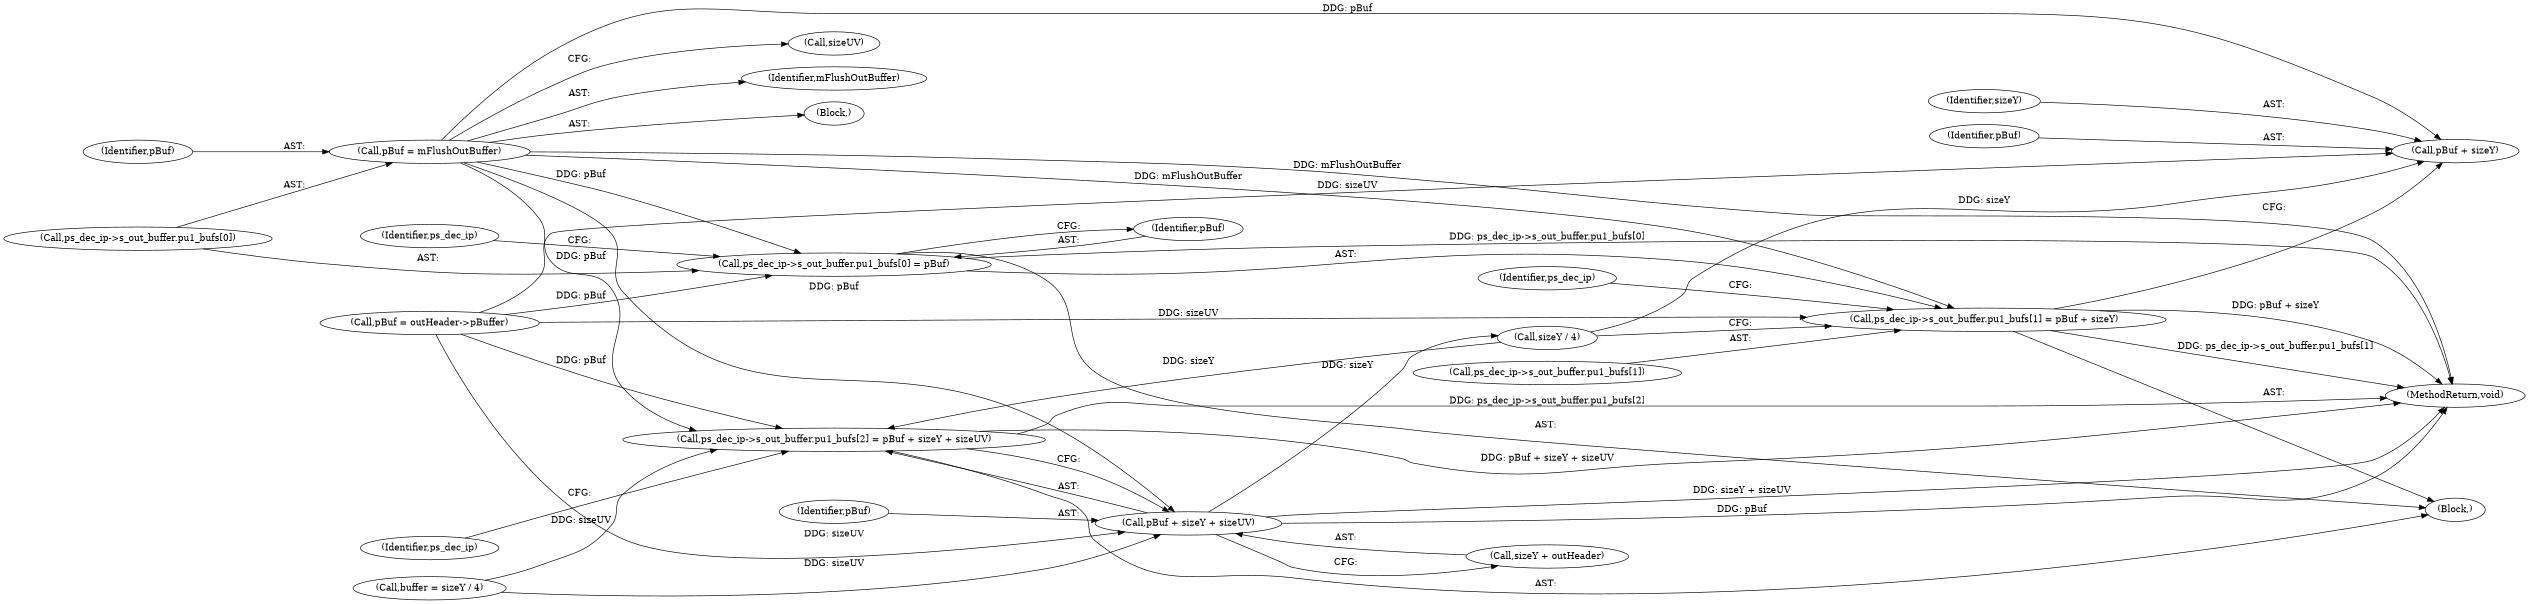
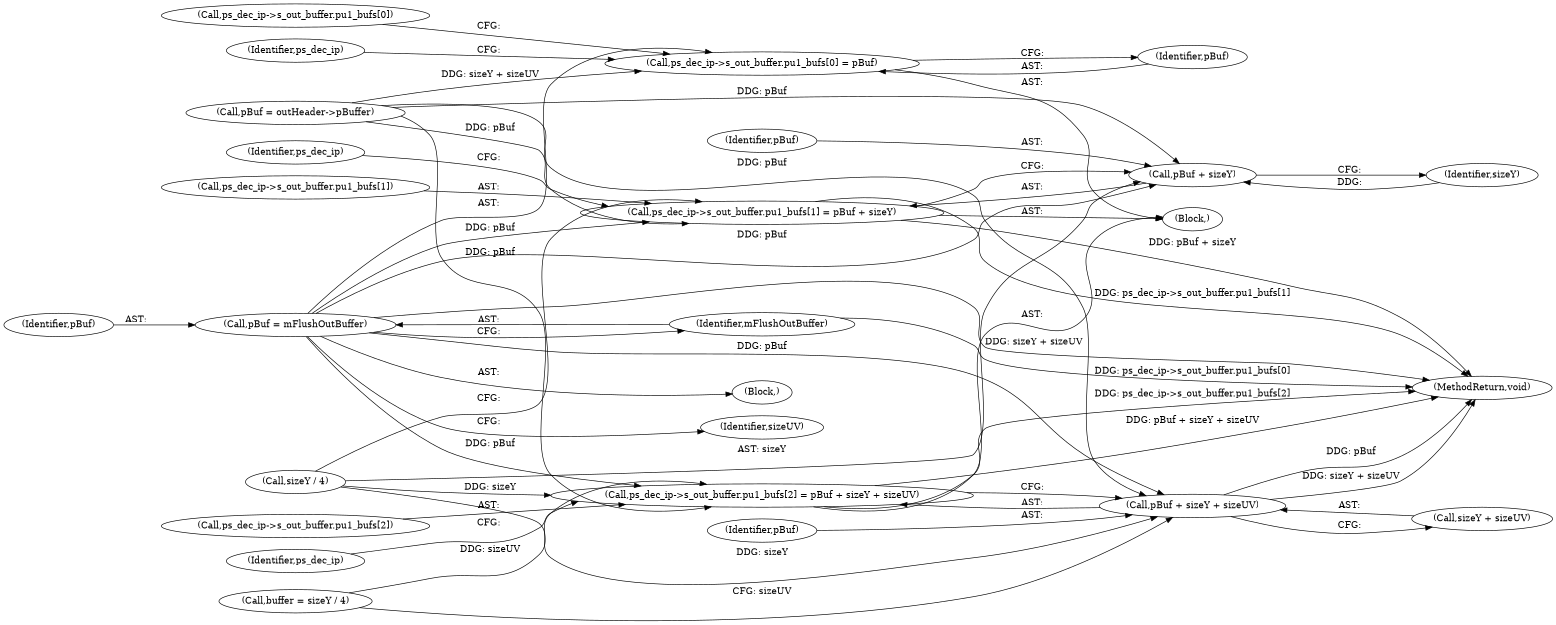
node "(Call,sizeUV)": label "(Call,sizeUV)" -> "(Identifier,sizeUV)"
edge "(Call,pBuf = mFlushOutBuffer)" -> "(Identifier,mFlushOutBuffer)": label "AST: " -> "CFG: "
edge "(Identifier,sizeY)" -> "(Call,pBuf + sizeY)": label "AST: " -> "DDG: "
edge "(Call,pBuf = mFlushOutBuffer)" -> "(MethodReturn,void)": label "DDG: mFlushOutBuffer" -> "DDG: sizeY + sizeUV"
edge "(Call,pBuf = mFlushOutBuffer)" -> "(Call,ps_dec_ip->s_out_buffer.pu1_bufs[0] = pBuf)": label "DDG: pBuf" -> "AST: "
edge "(Call,pBuf + sizeY)" -> "(Identifier,sizeY)": added, label "CFG:"
edge "(Call,pBuf = mFlushOutBuffer)" -> "(Call,ps_dec_ip->s_out_buffer.pu1_bufs[1] = pBuf + sizeY)": label "DDG: mFlushOutBuffer" -> "DDG: pBuf"
edge "(Call,pBuf = outHeader->pBuffer)" -> "(Call,pBuf + sizeY)": label "DDG: sizeUV" -> "DDG: pBuf"
edge "(Call,ps_dec_ip->s_out_buffer.pu1_bufs[0])" -> "(Call,pBuf = mFlushOutBuffer)": now "(Identifier,mFlushOutBuffer)" -> "(Call,pBuf = mFlushOutBuffer)"
edge "(Call,sizeY / 4)" -> "(Call,pBuf + sizeY)": label "DDG: sizeY" -> "AST: sizeY"
edge "(Call,ps_dec_ip->s_out_buffer.pu1_bufs[0] = pBuf)" -> "(MethodReturn,void)": now "(Identifier,mFlushOutBuffer)" -> "(MethodReturn,void)"
edge "(Call,ps_dec_ip->s_out_buffer.pu1_bufs[0] = pBuf)" -> "(Call,ps_dec_ip->s_out_buffer.pu1_bufs[1] = pBuf + sizeY)": now "(Call,pBuf + sizeY)" -> "(Call,ps_dec_ip->s_out_buffer.pu1_bufs[1] = pBuf + sizeY)"
edge "(Call,ps_dec_ip->s_out_buffer.pu1_bufs[0])" -> "(Call,ps_dec_ip->s_out_buffer.pu1_bufs[0] = pBuf)": label "AST: " -> "CFG: "
edge "(Call,pBuf = outHeader->pBuffer)" -> "(Call,ps_dec_ip->s_out_buffer.pu1_bufs[0] = pBuf)": label "DDG: pBuf" -> "DDG: sizeY + sizeUV"
edge "(Call,pBuf = outHeader->pBuffer)" -> "(Call,ps_dec_ip->s_out_buffer.pu1_bufs[1] = pBuf + sizeY)": label "DDG: sizeUV" -> "DDG: pBuf"
edge "(Call,pBuf + sizeY + sizeUV)" -> "(Call,sizeY / 4)": reversed
node "(Call,ps_dec_ip->s_out_buffer.pu1_bufs[2])": added
edge "(Call,pBuf = outHeader->pBuffer)" -> "(Call,pBuf + sizeY + sizeUV)": label "DDG: sizeUV" -> "DDG: pBuf"
node "(Call,sizeY + outHeader)": label "(Call,sizeY + outHeader)" -> "(Call,sizeY + sizeUV)"
edge "(Call,buffer = sizeY / 4)" -> "(Call,pBuf + sizeY + sizeUV)": label "DDG: sizeUV" -> "CFG: sizeUV"
